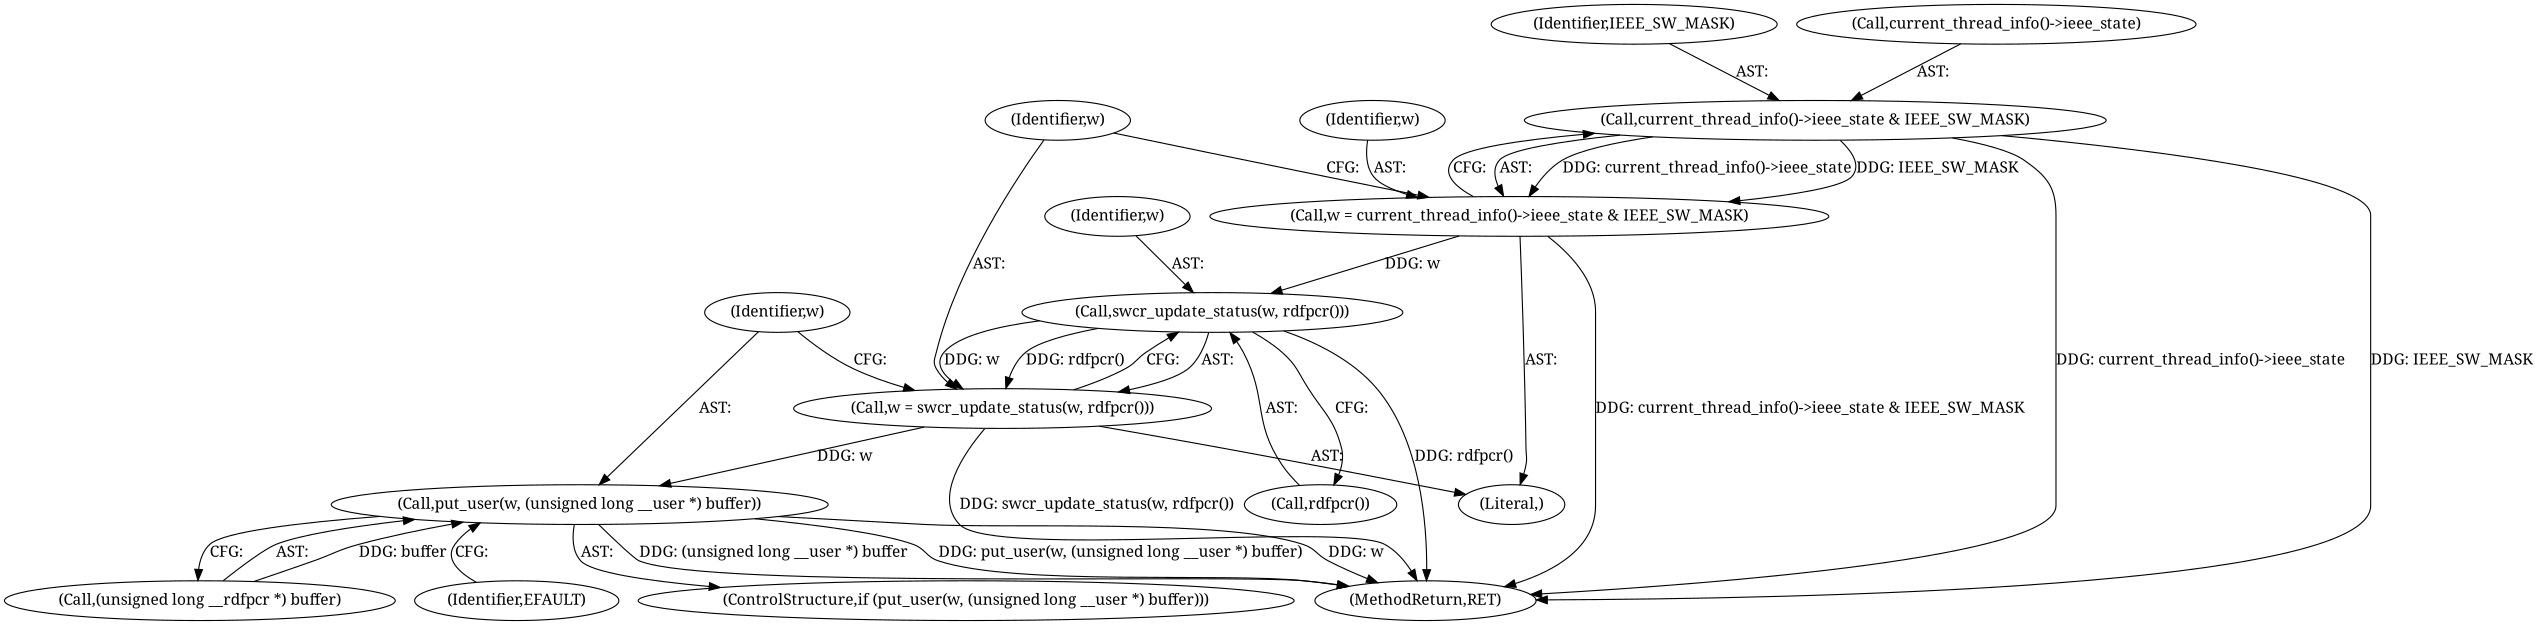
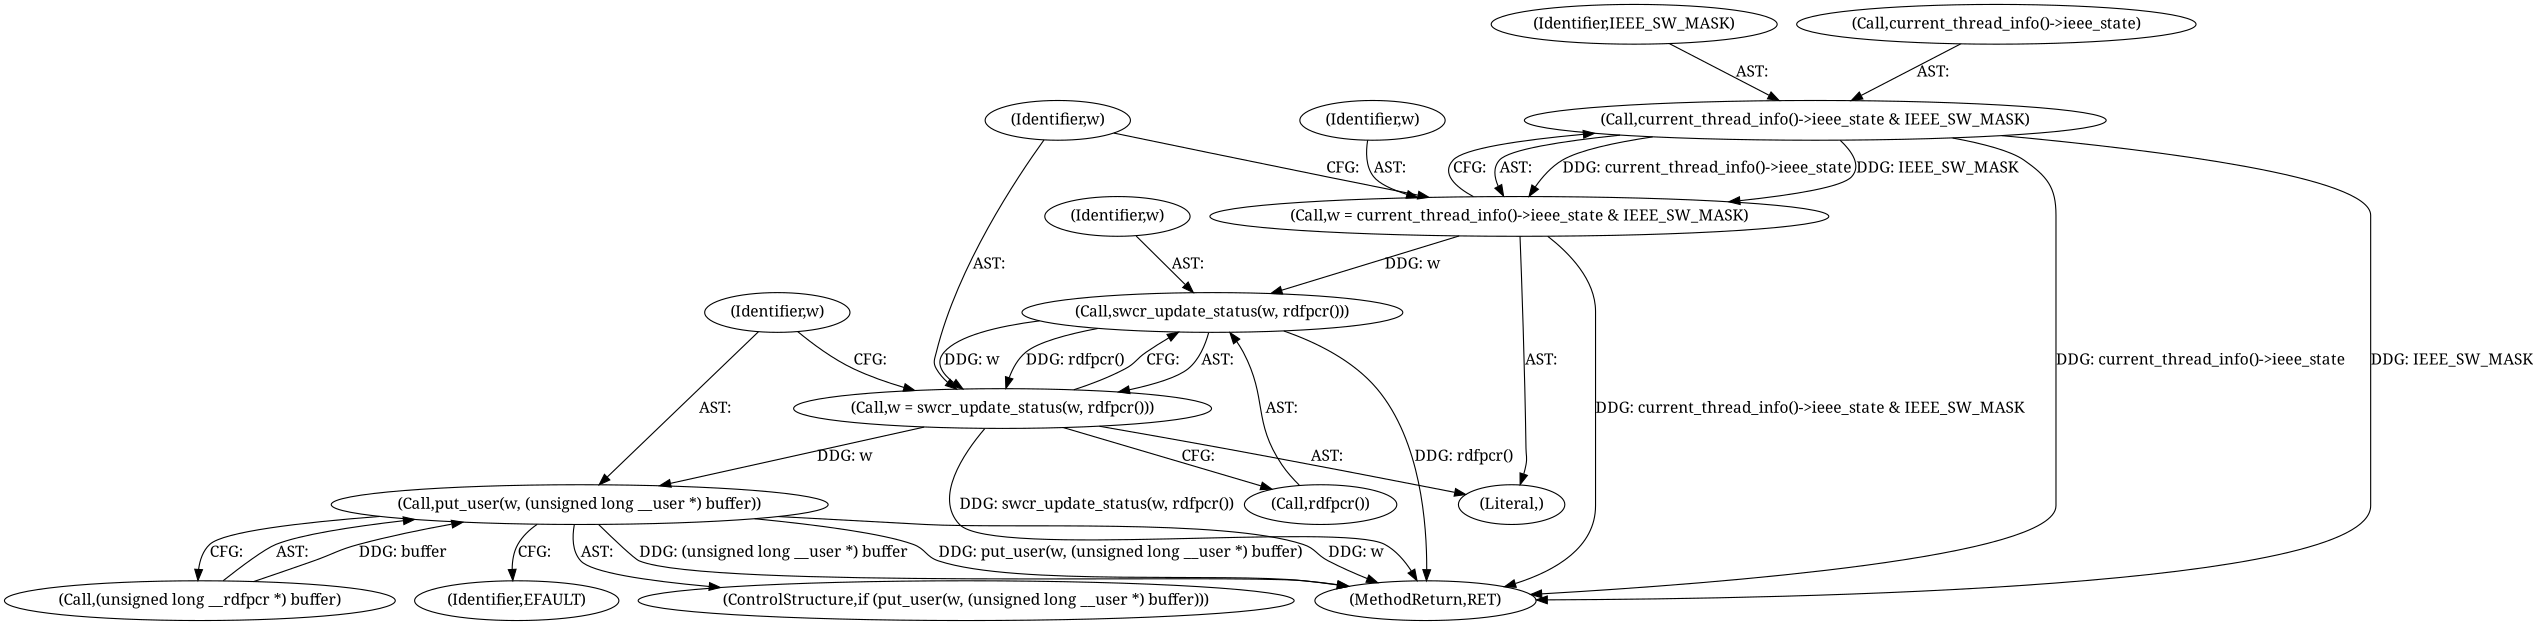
edge "(Call,swcr_update_status(w, rdfpcr()))" -> "(Call,rdfpcr())": now "(Call,w = swcr_update_status(w, rdfpcr()))" -> "(Call,rdfpcr())"
edge "(Identifier,EFAULT)" -> "(Call,put_user(w, (unsigned long __user *) buffer))": reversed
